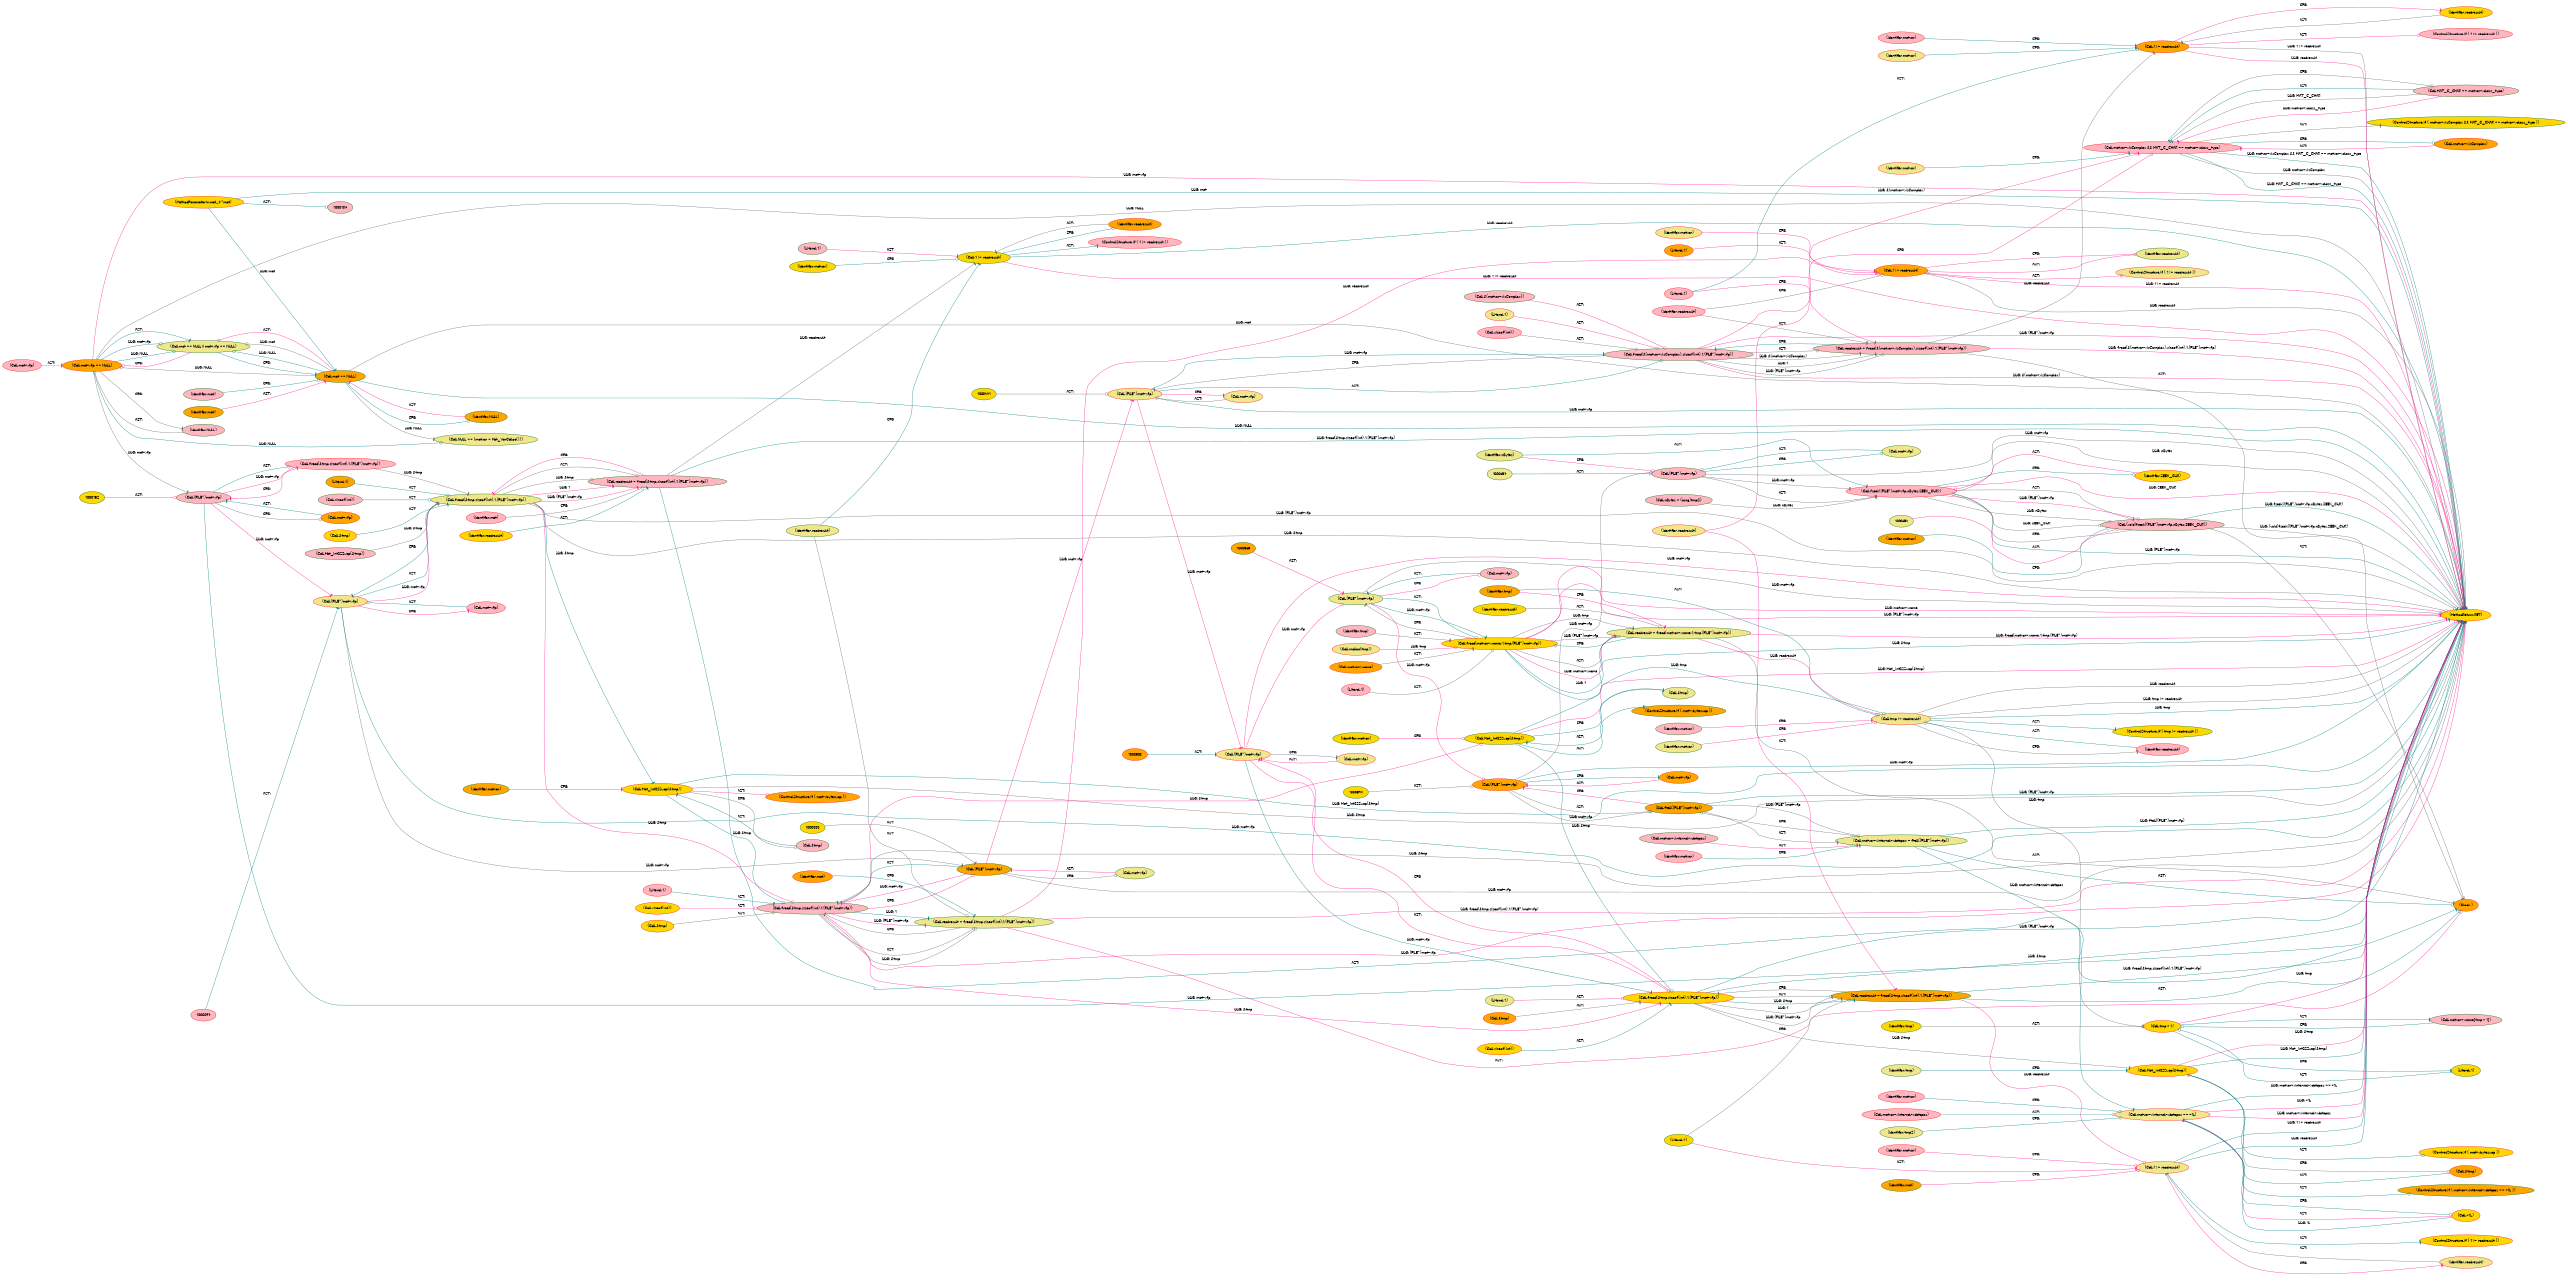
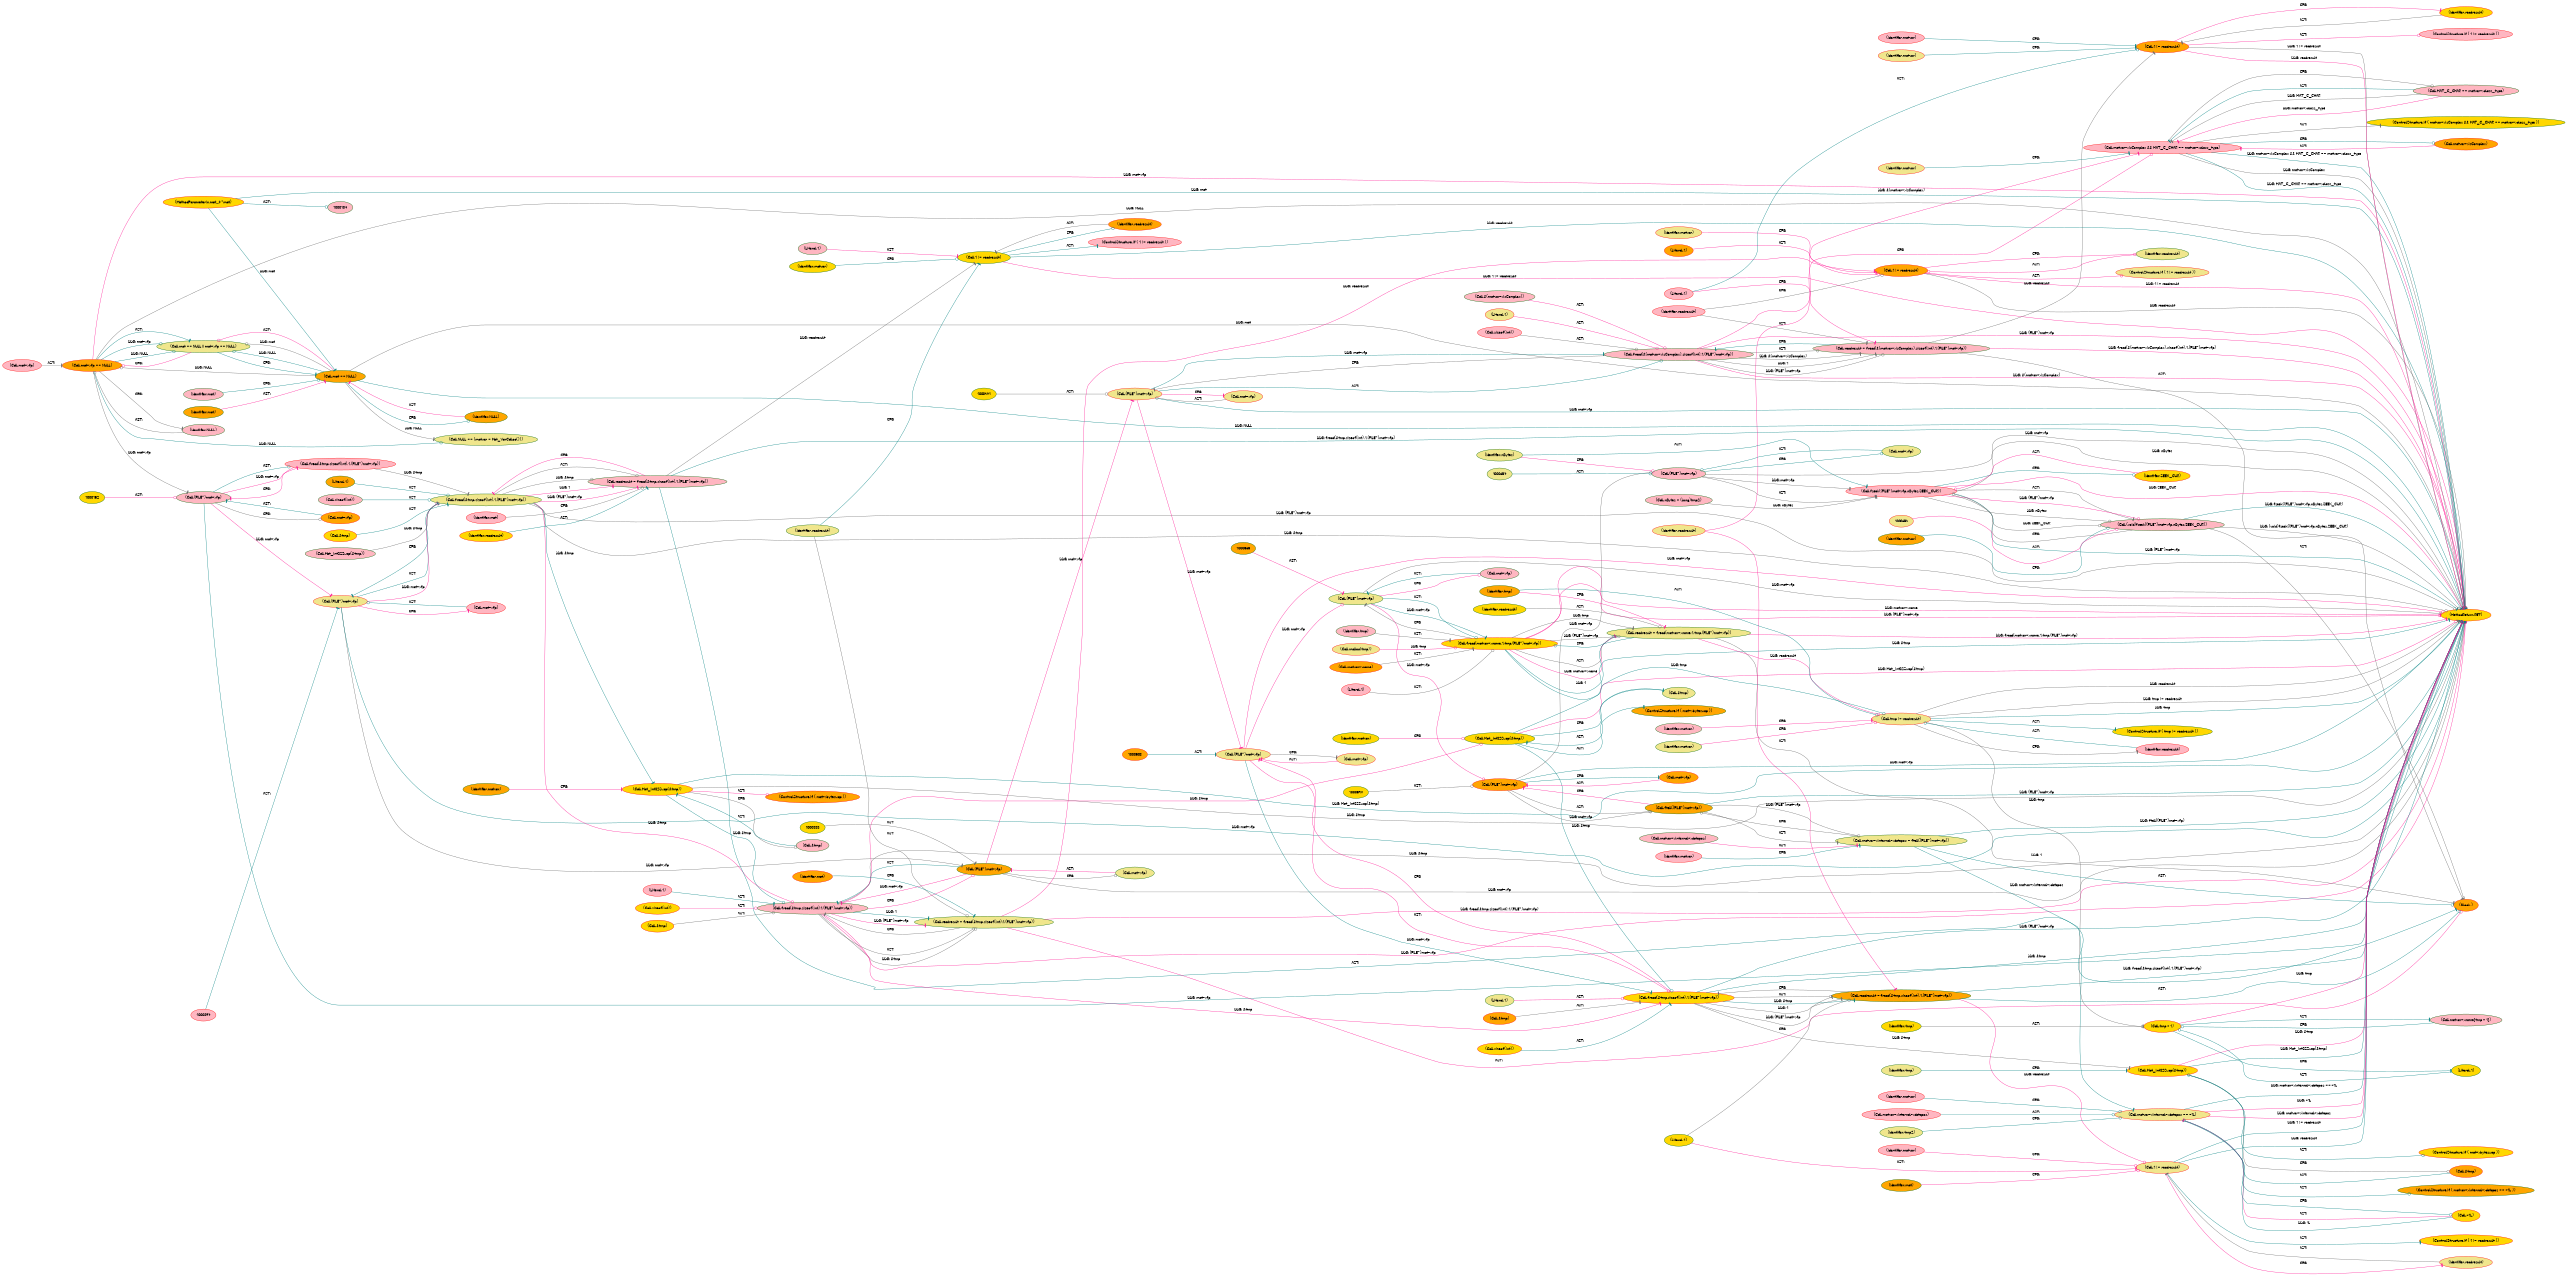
node "1000654": color darkgreen -> red
edge "(Call,readresult = fread(matvar->name,1,tmp,(FILE*)mat->fp))" -> "(Block,)": label "AST: " -> "DDG: 1"
